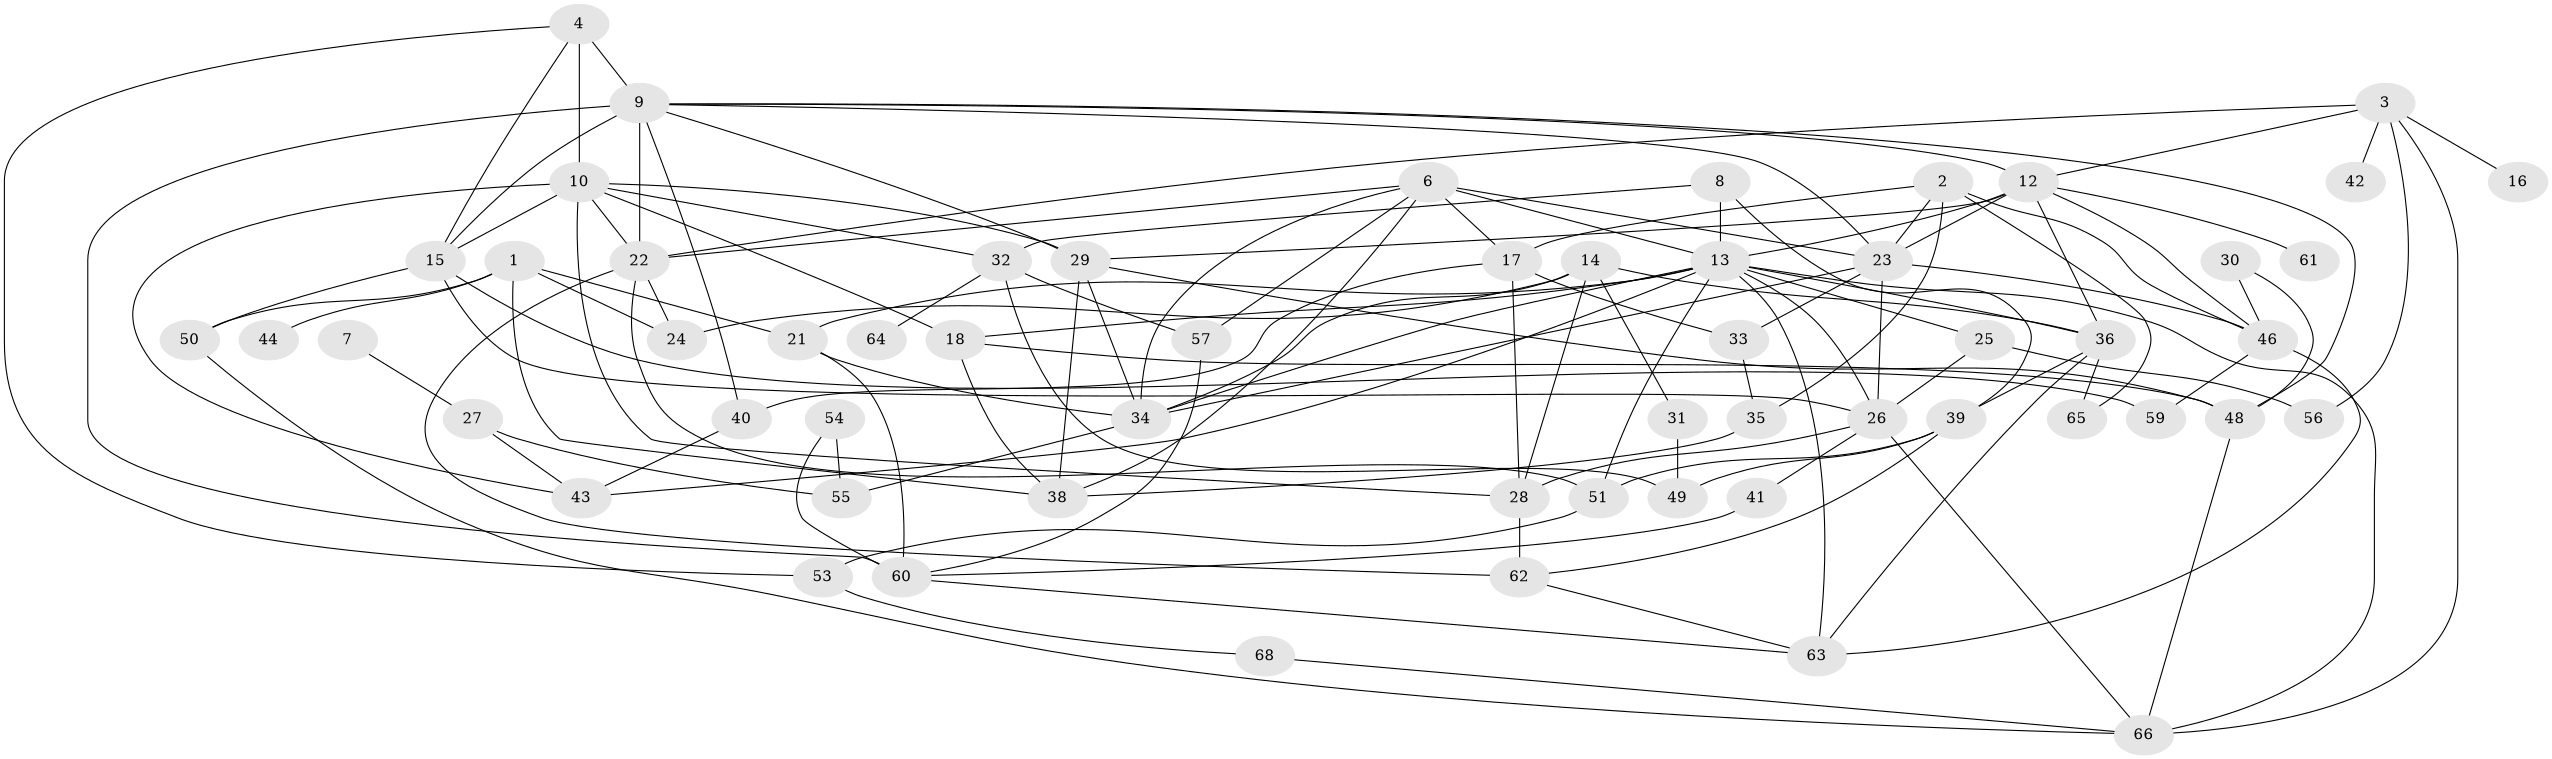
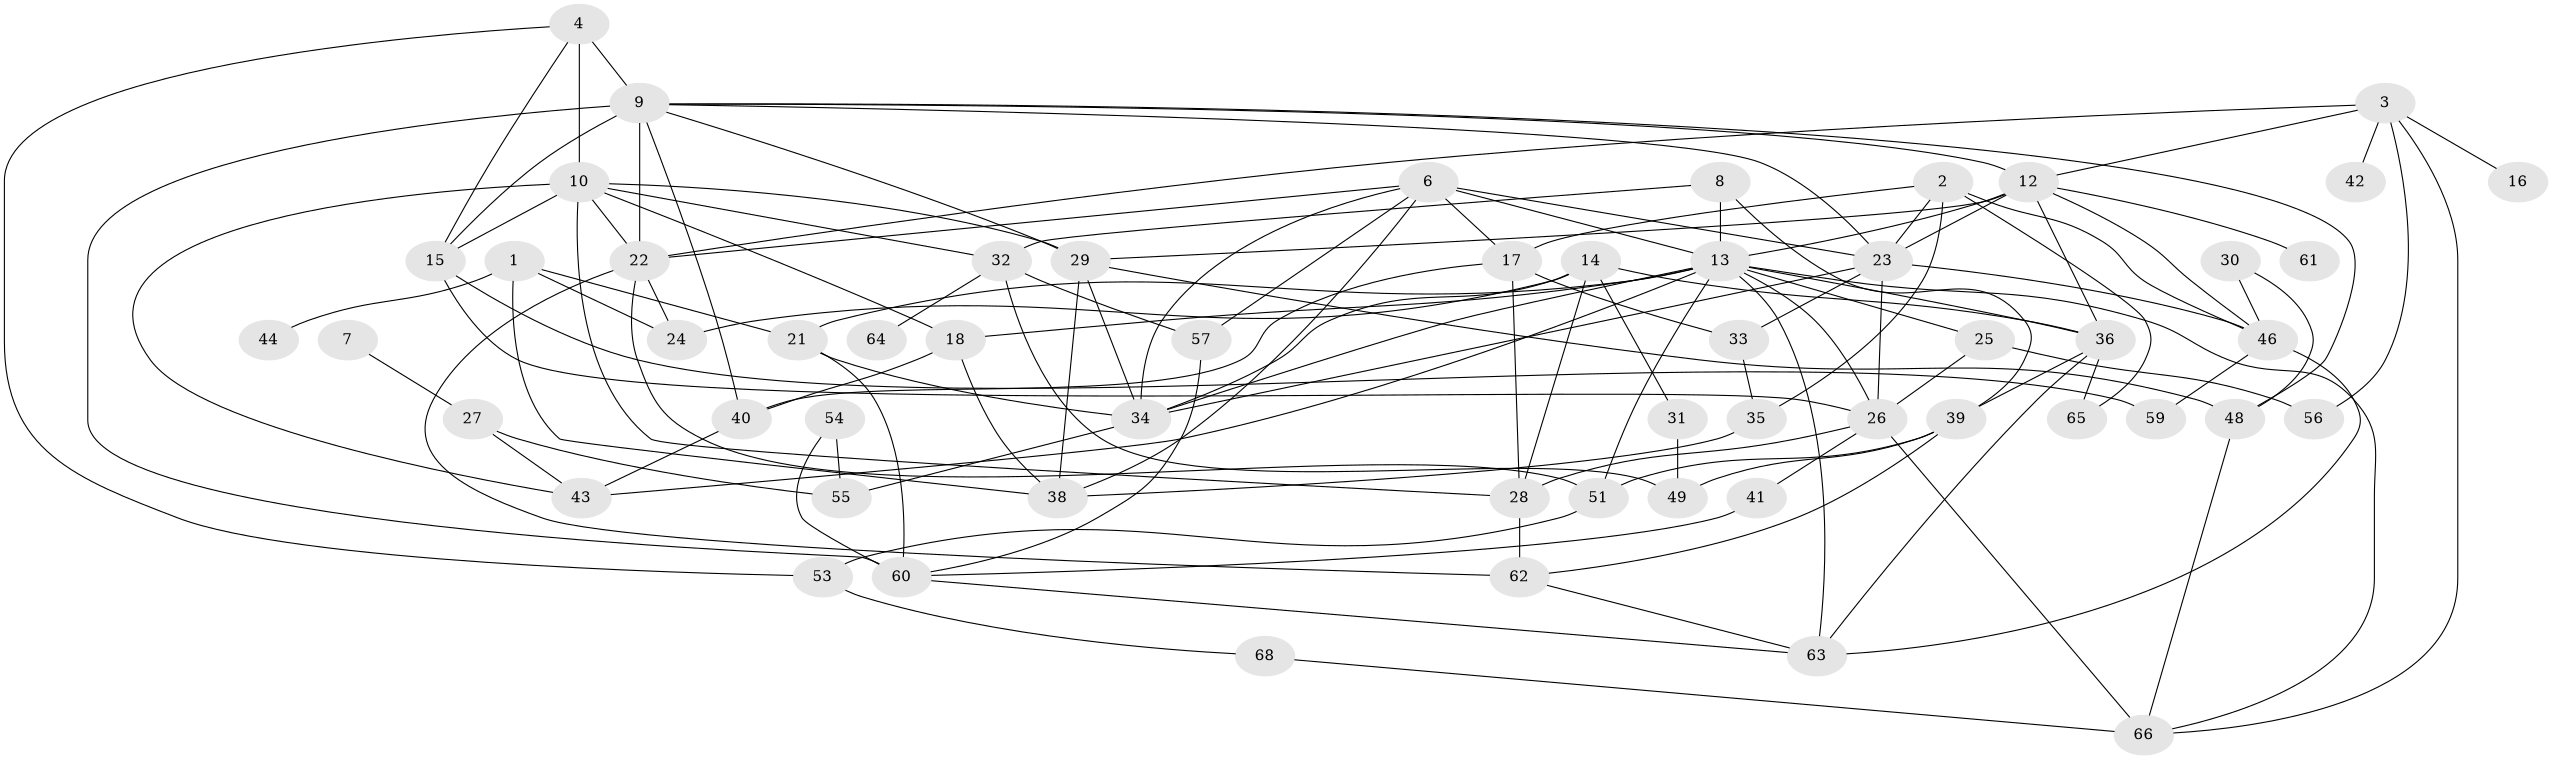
node "50": removed
edge "18" -- "48": now "18" -- "40"
